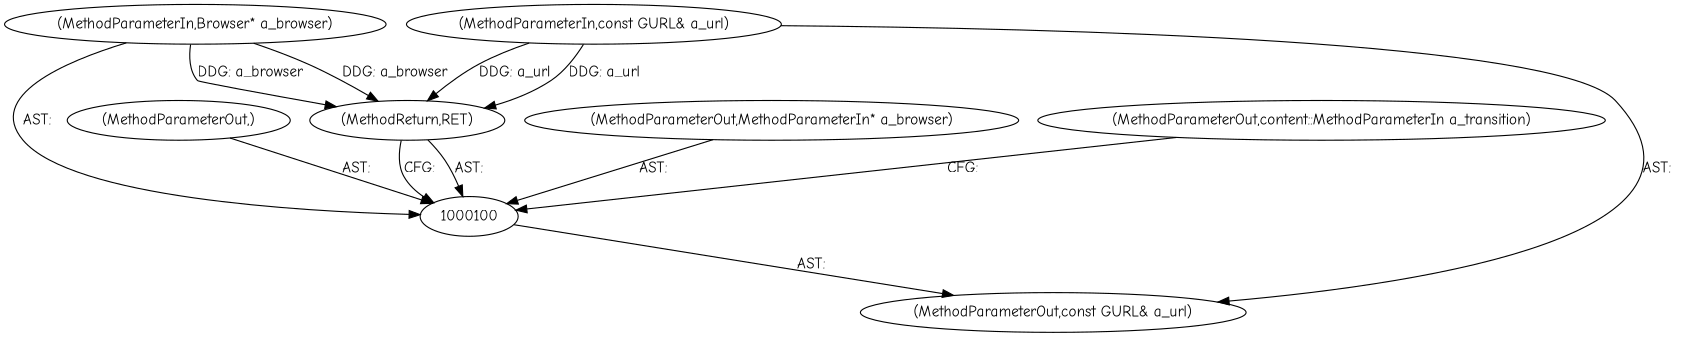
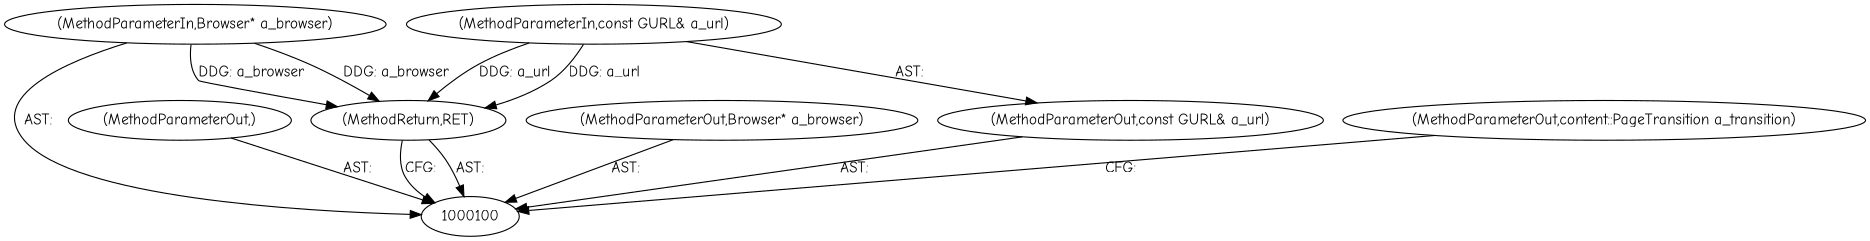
node "(MethodParameterOut,MethodParameterIn* a_browser)": label "(MethodParameterOut,MethodParameterIn* a_browser)" -> "(MethodParameterOut,Browser* a_browser)"
node "(MethodParameterOut,content::MethodParameterIn a_transition)": label "(MethodParameterOut,content::MethodParameterIn a_transition)" -> "(MethodParameterOut,content::PageTransition a_transition)"
edge "1000100" -> "(MethodParameterOut,const GURL& a_url)": reversed
